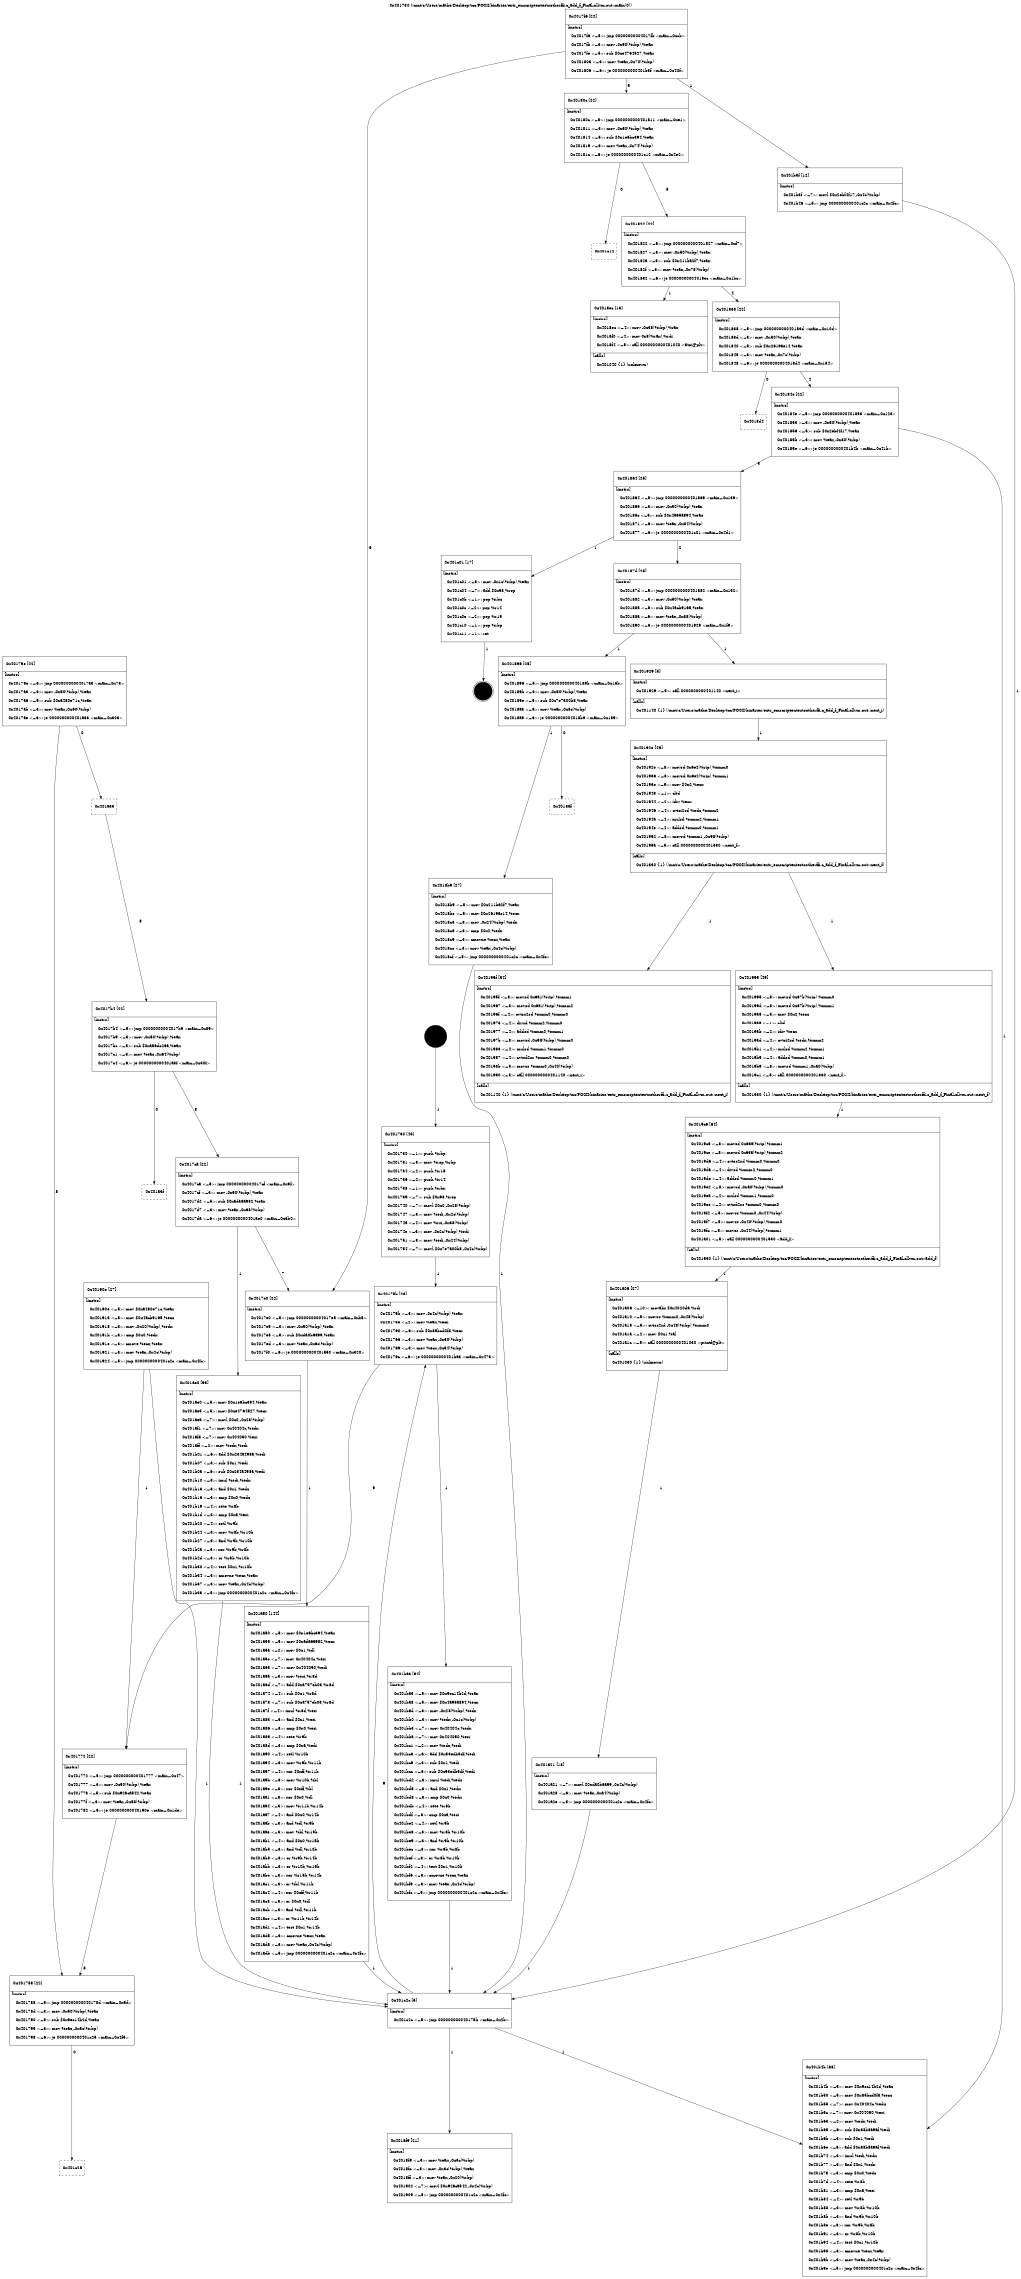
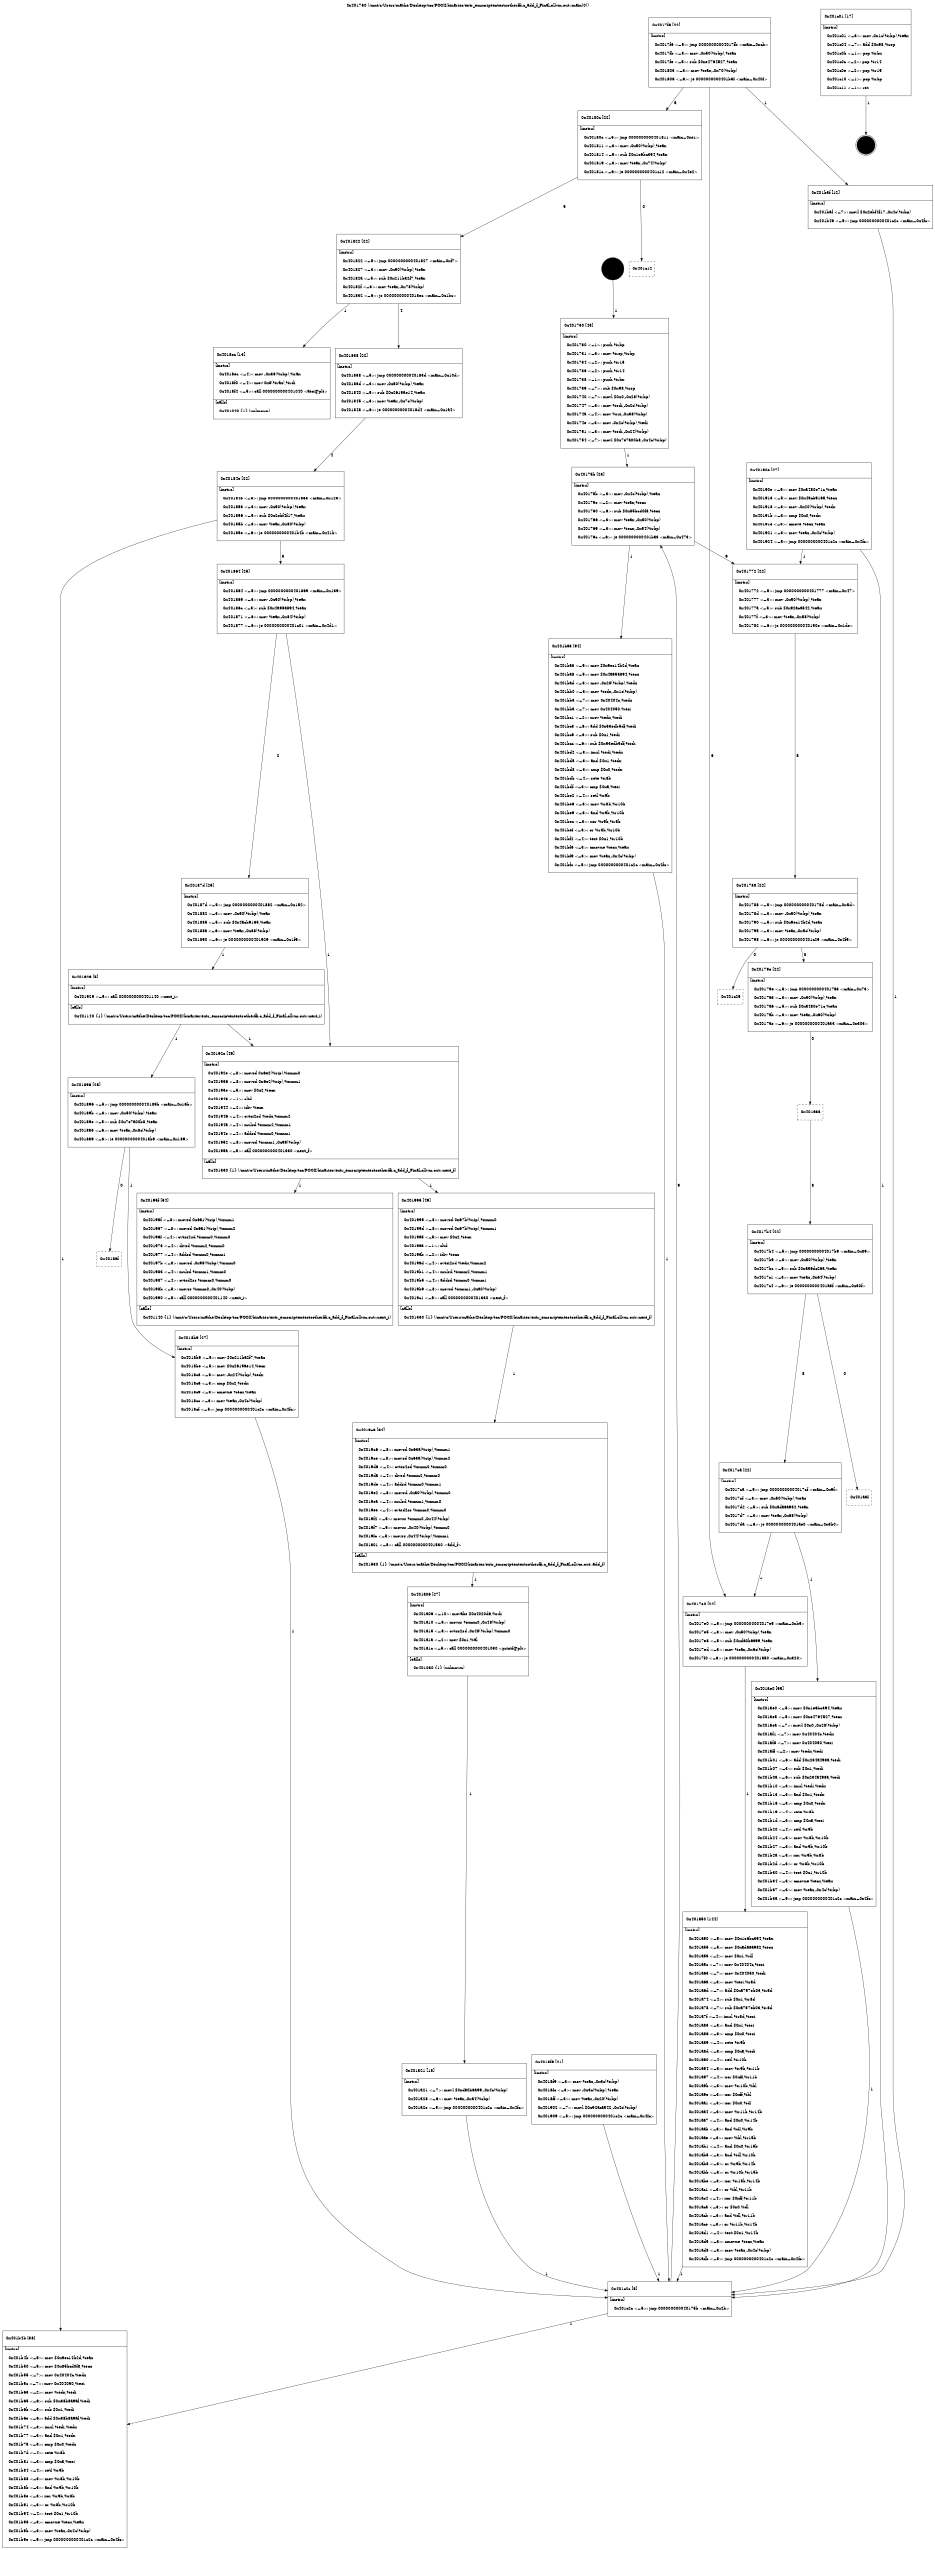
node "0x4018d4": removed
edge "0x401864 [25]" -> "0x401c01 [17]": now "0x401864 [25]" -> "0x40192e [49]"
edge "0x40187d [25]" -> "0x401896 [25]": now "0x401929 [5]" -> "0x401896 [25]"
edge "0x40179e [22]" -> "0x401788 [22]": reversed
edge "0x401c2c [5]" -> "0x4018f9 [21]": reversed
